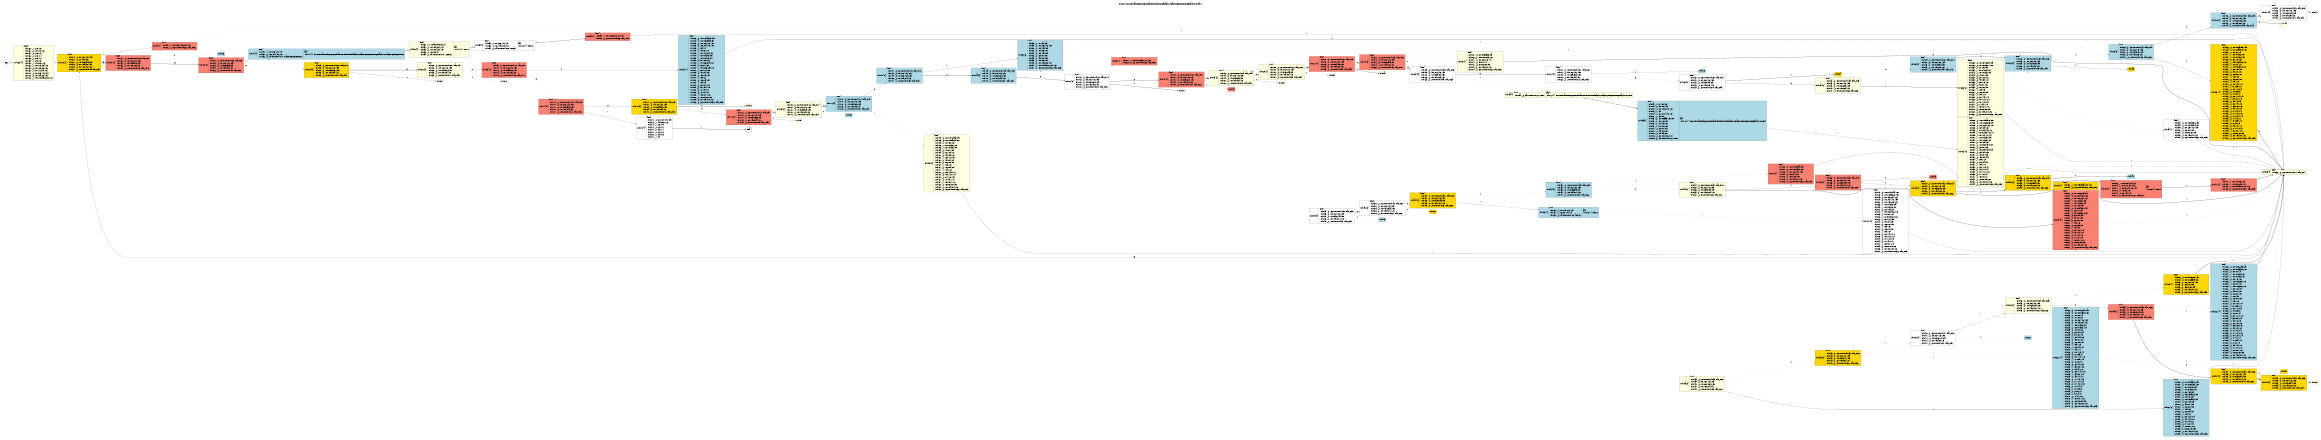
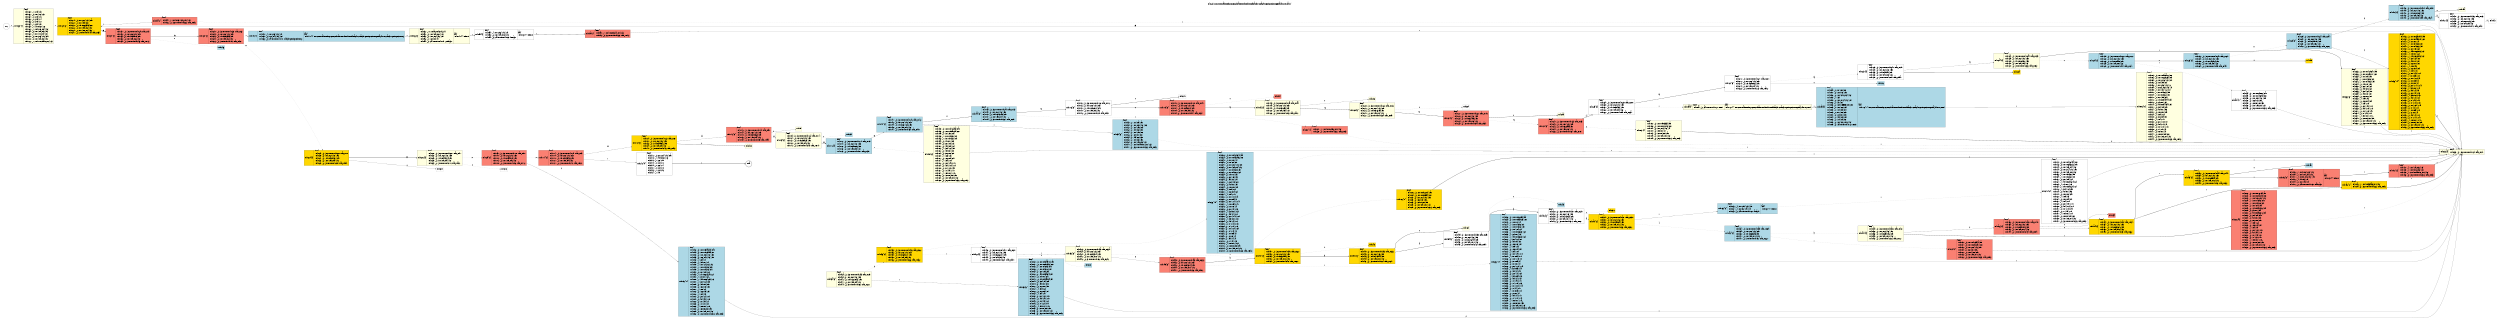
edge "0x4019d0 [25]" -> "0x4019e9 [25]": added, label "5"
